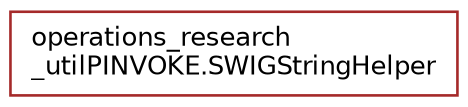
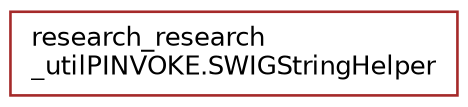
node "operations_research _utilPINVOKE.SWIGStringHelper": label "operations_research _utilPINVOKE.SWIGStringHelper" -> "research_research _utilPINVOKE.SWIGStringHelper"
